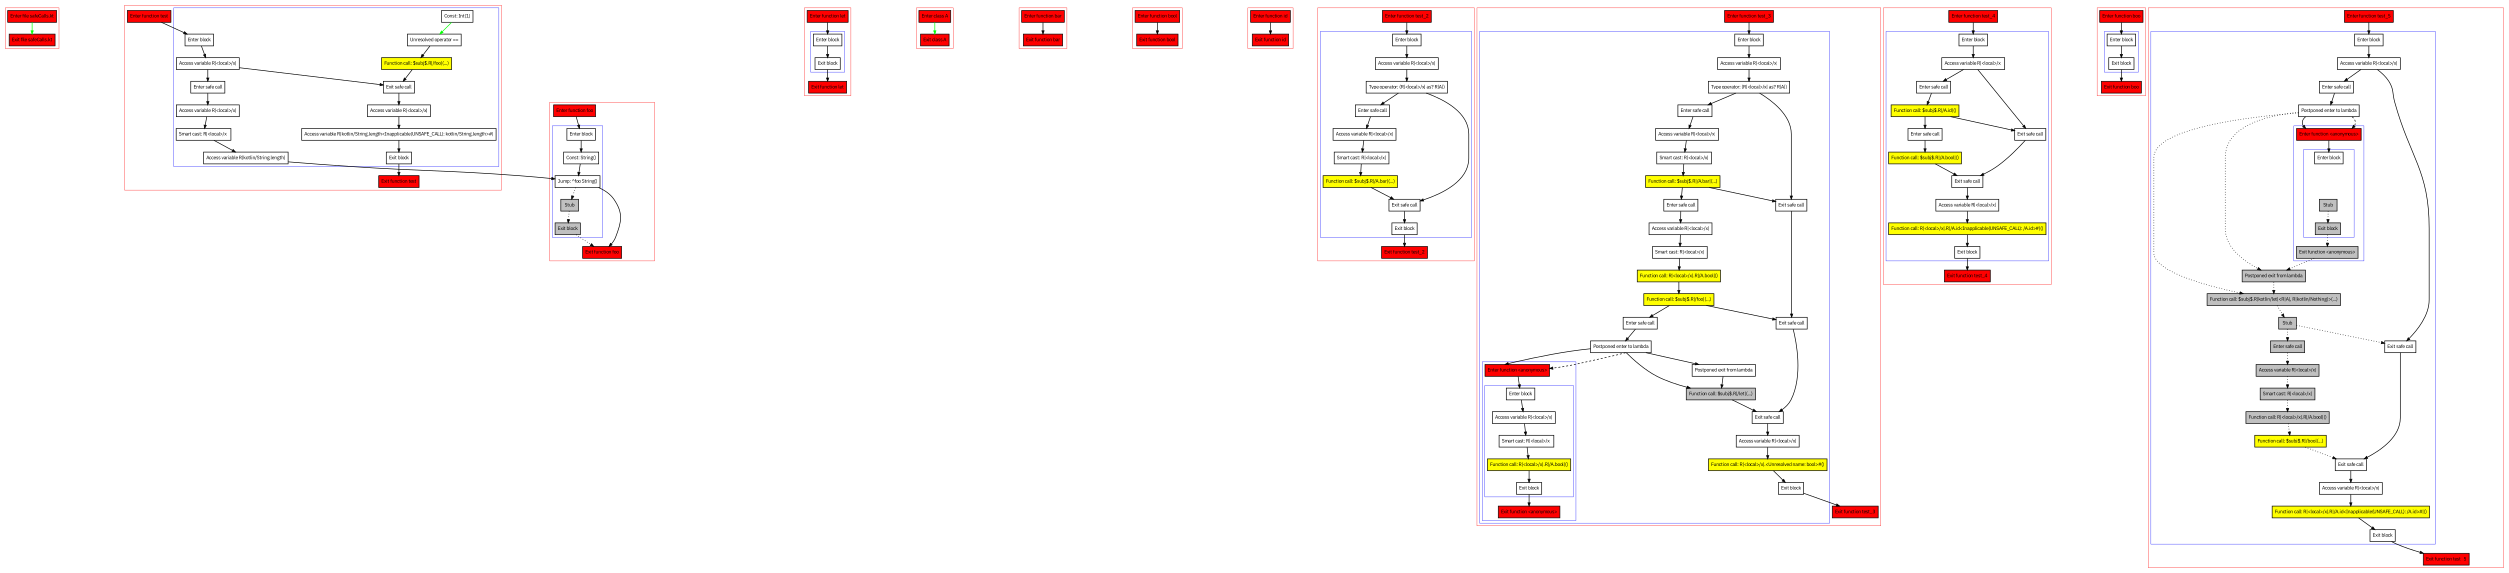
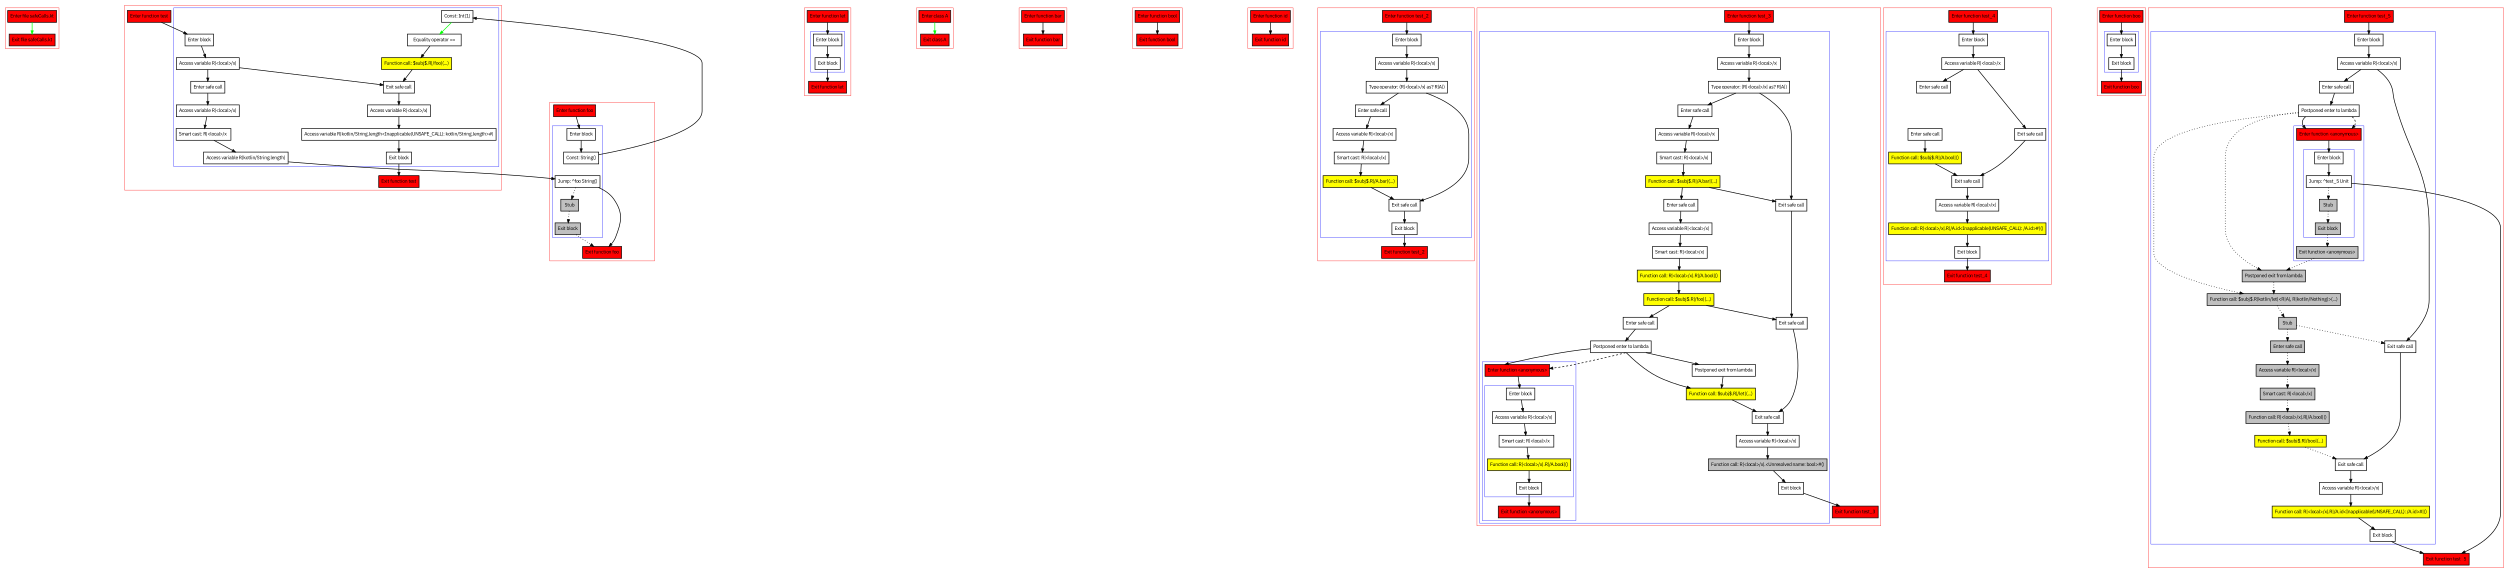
node "Unresolved operator ==": label "Unresolved operator ==" -> "Equality operator =="
node "Function call: $subj$.R|/A.id|()": removed
edge "Const: String()" -> "Jump: ^foo String()": now "Const: String()" -> "Const: Int(1)"
node "Jump: ^test_5 Unit": added
node "Function call: $subj$.R|/let|(...)": fillcolor gray -> yellow
node "Function call: R|<local>/x|.<Unresolved name: bool>#()": fillcolor yellow -> gray
